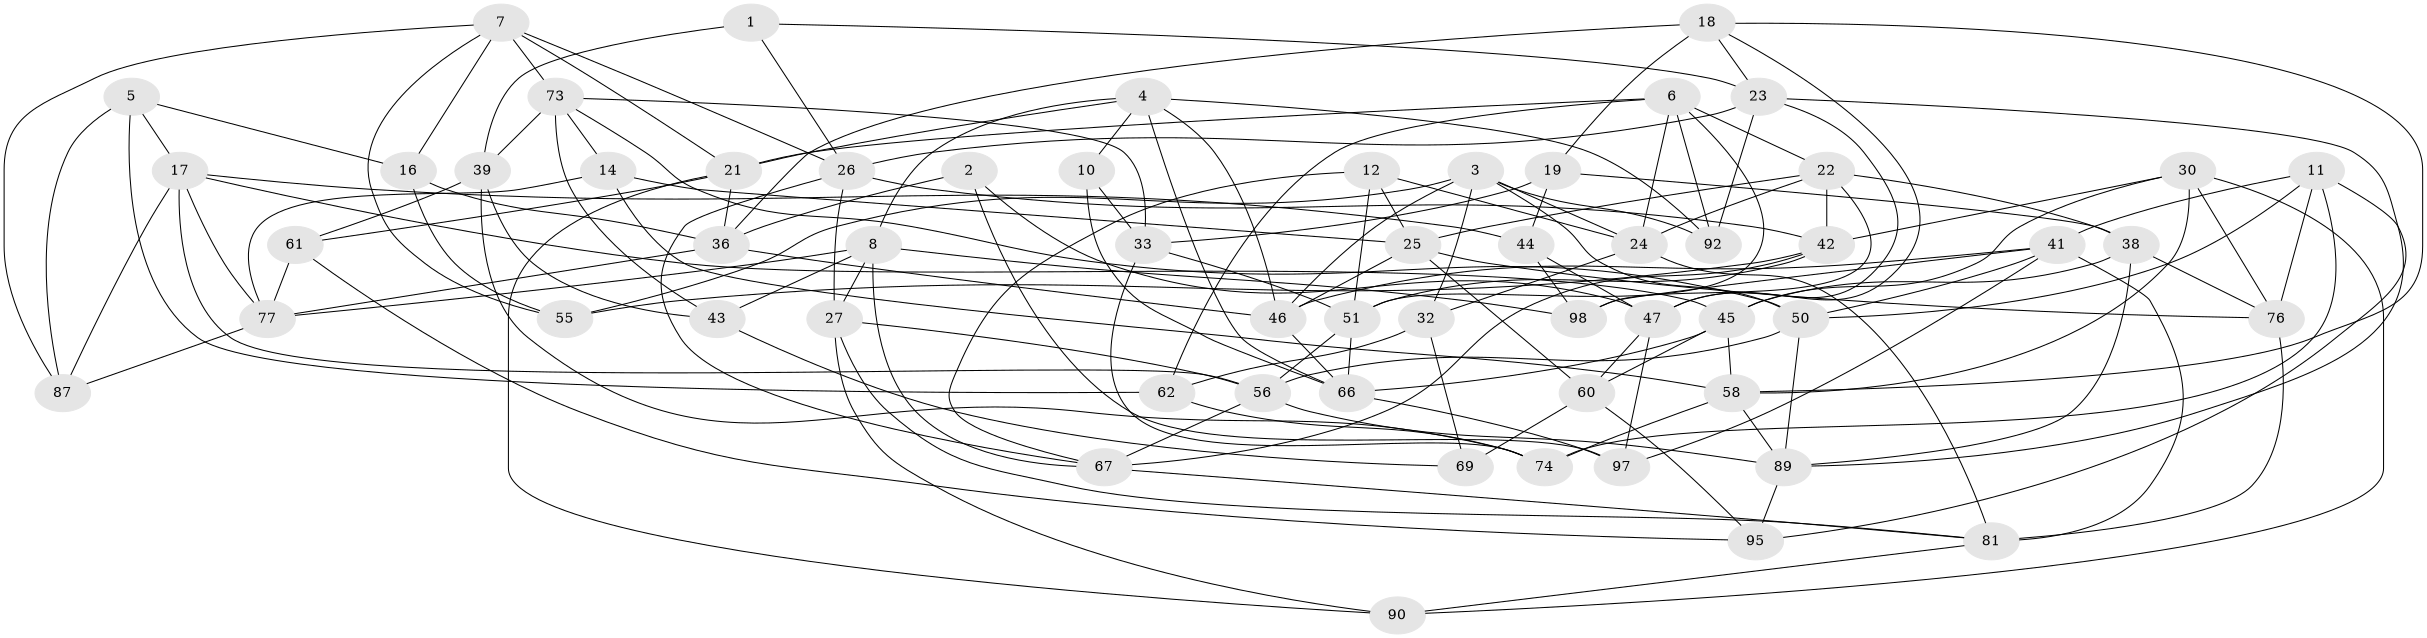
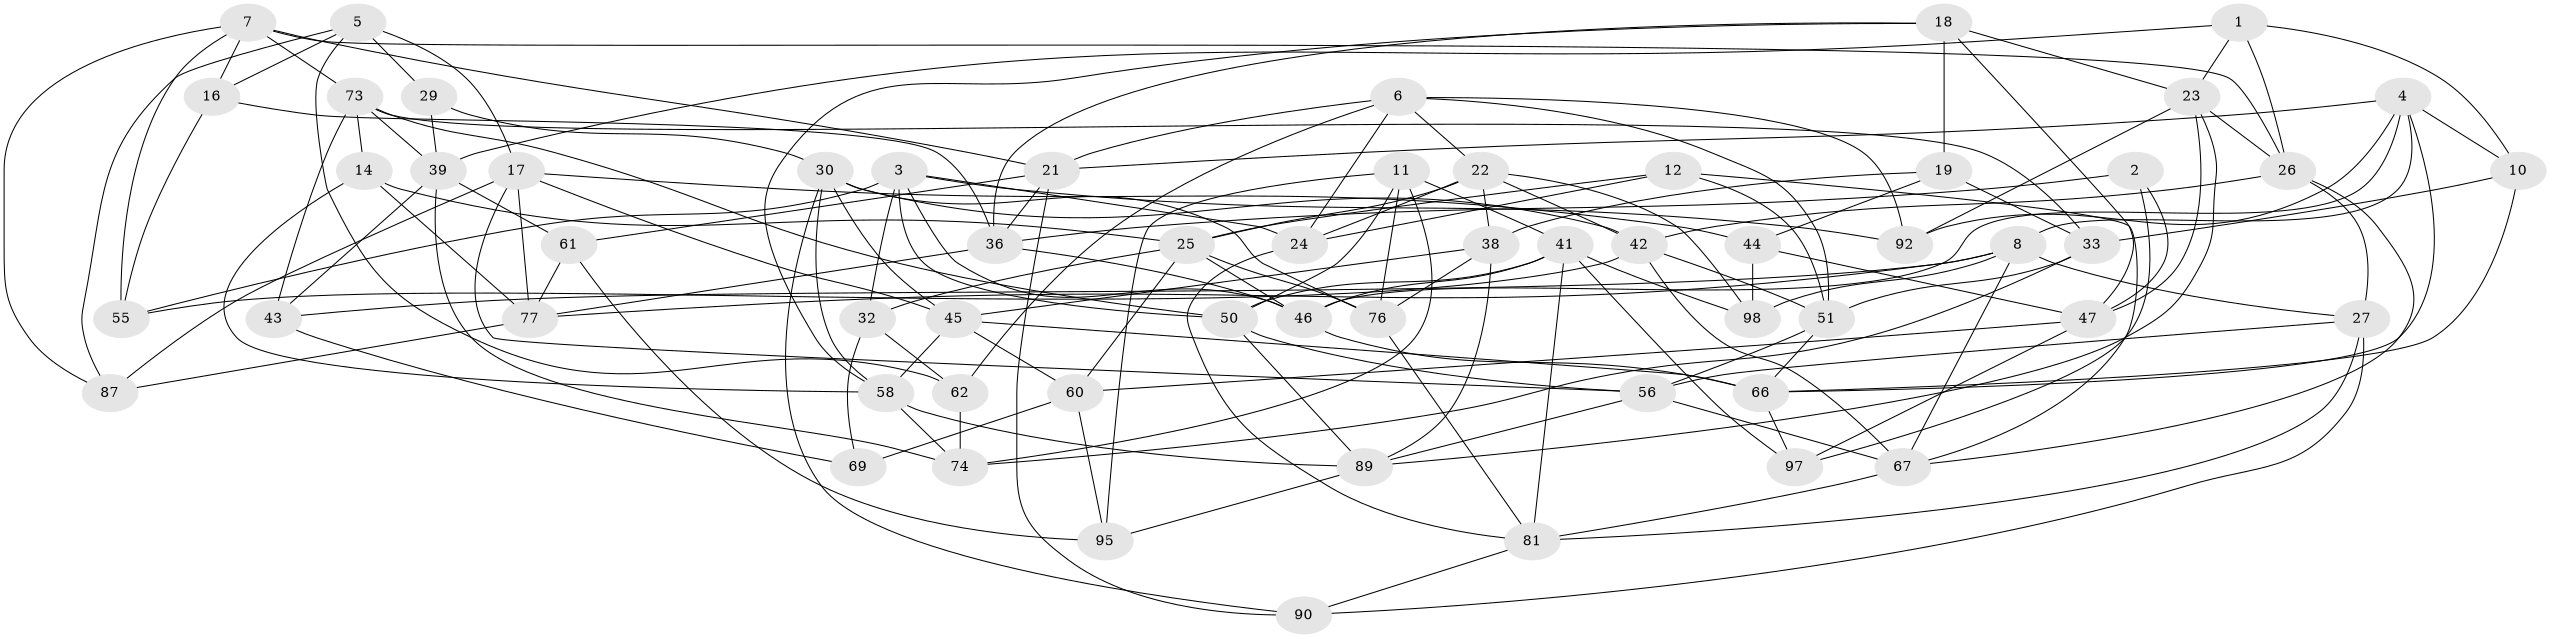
edge "1" -- "10": added
node "29": added
edge "24" -- "32": now "25" -- "32"
